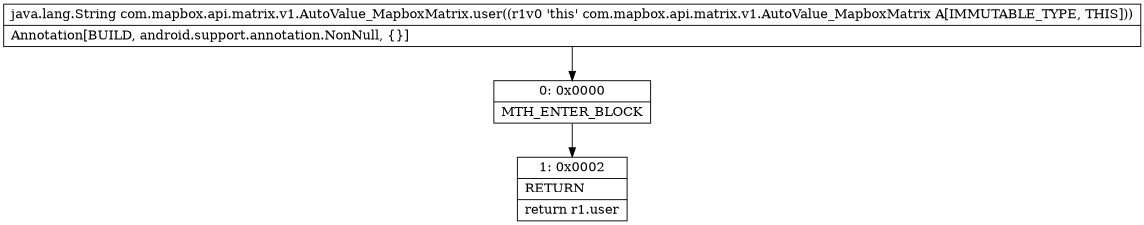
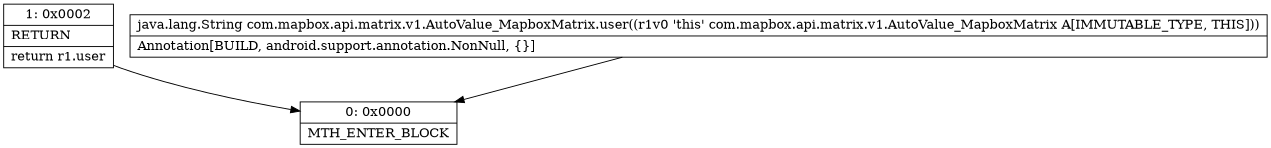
edge "0: 0x0000" -> "1: 0x0002": reversed
